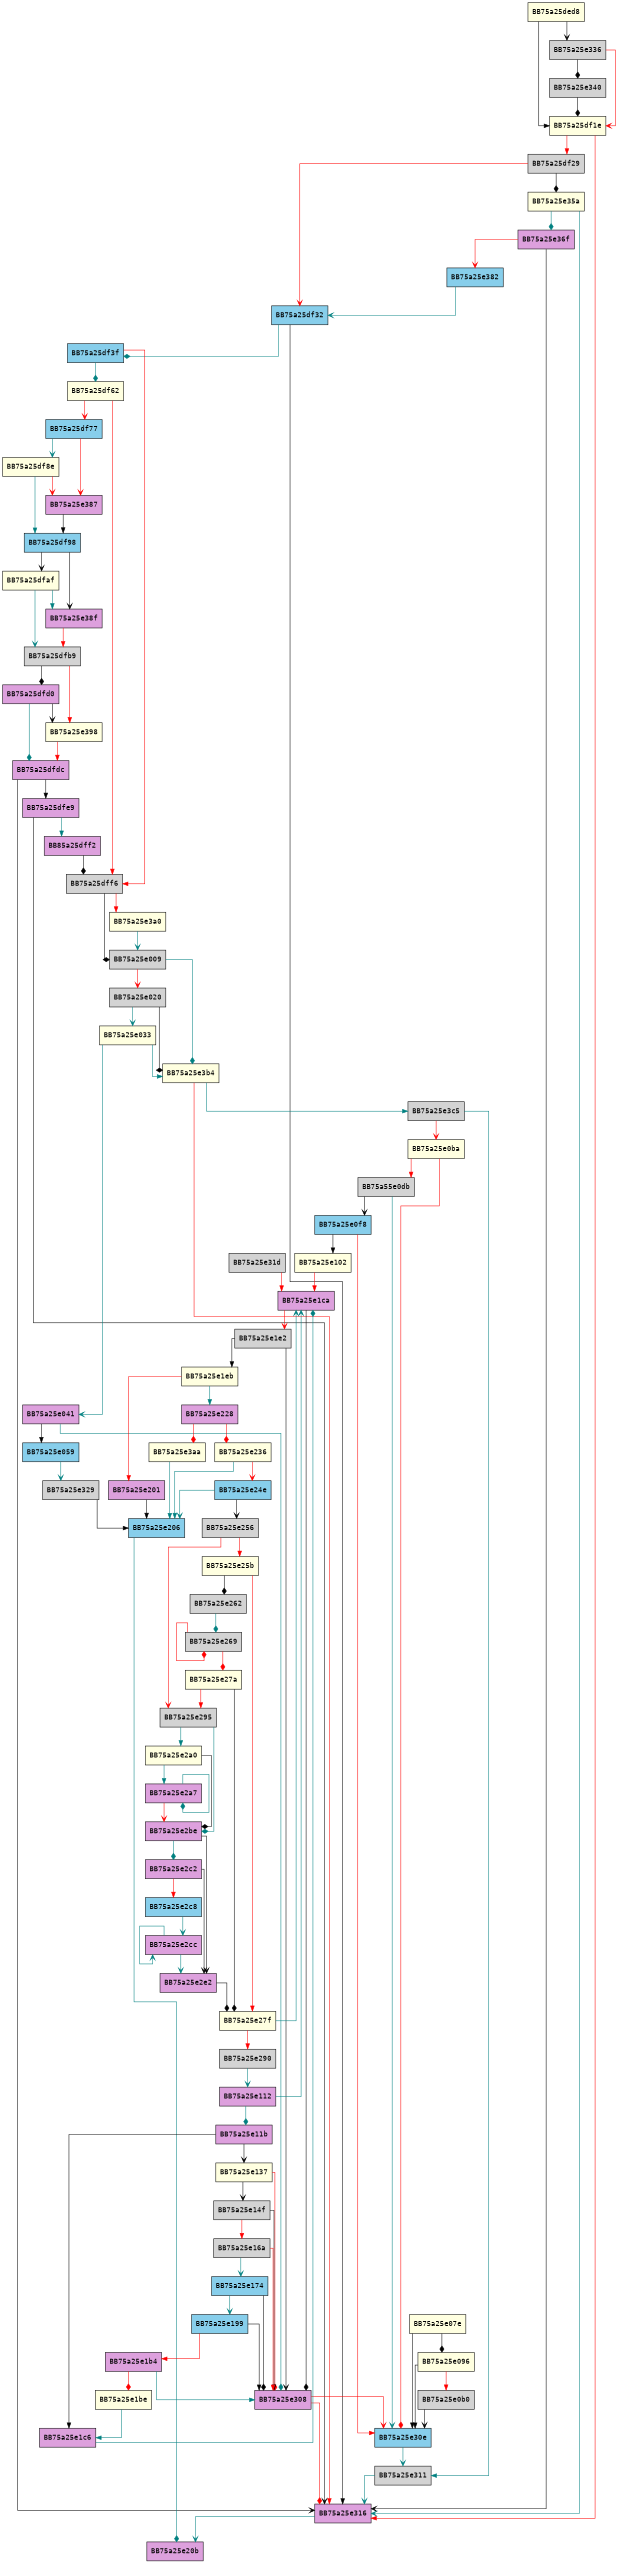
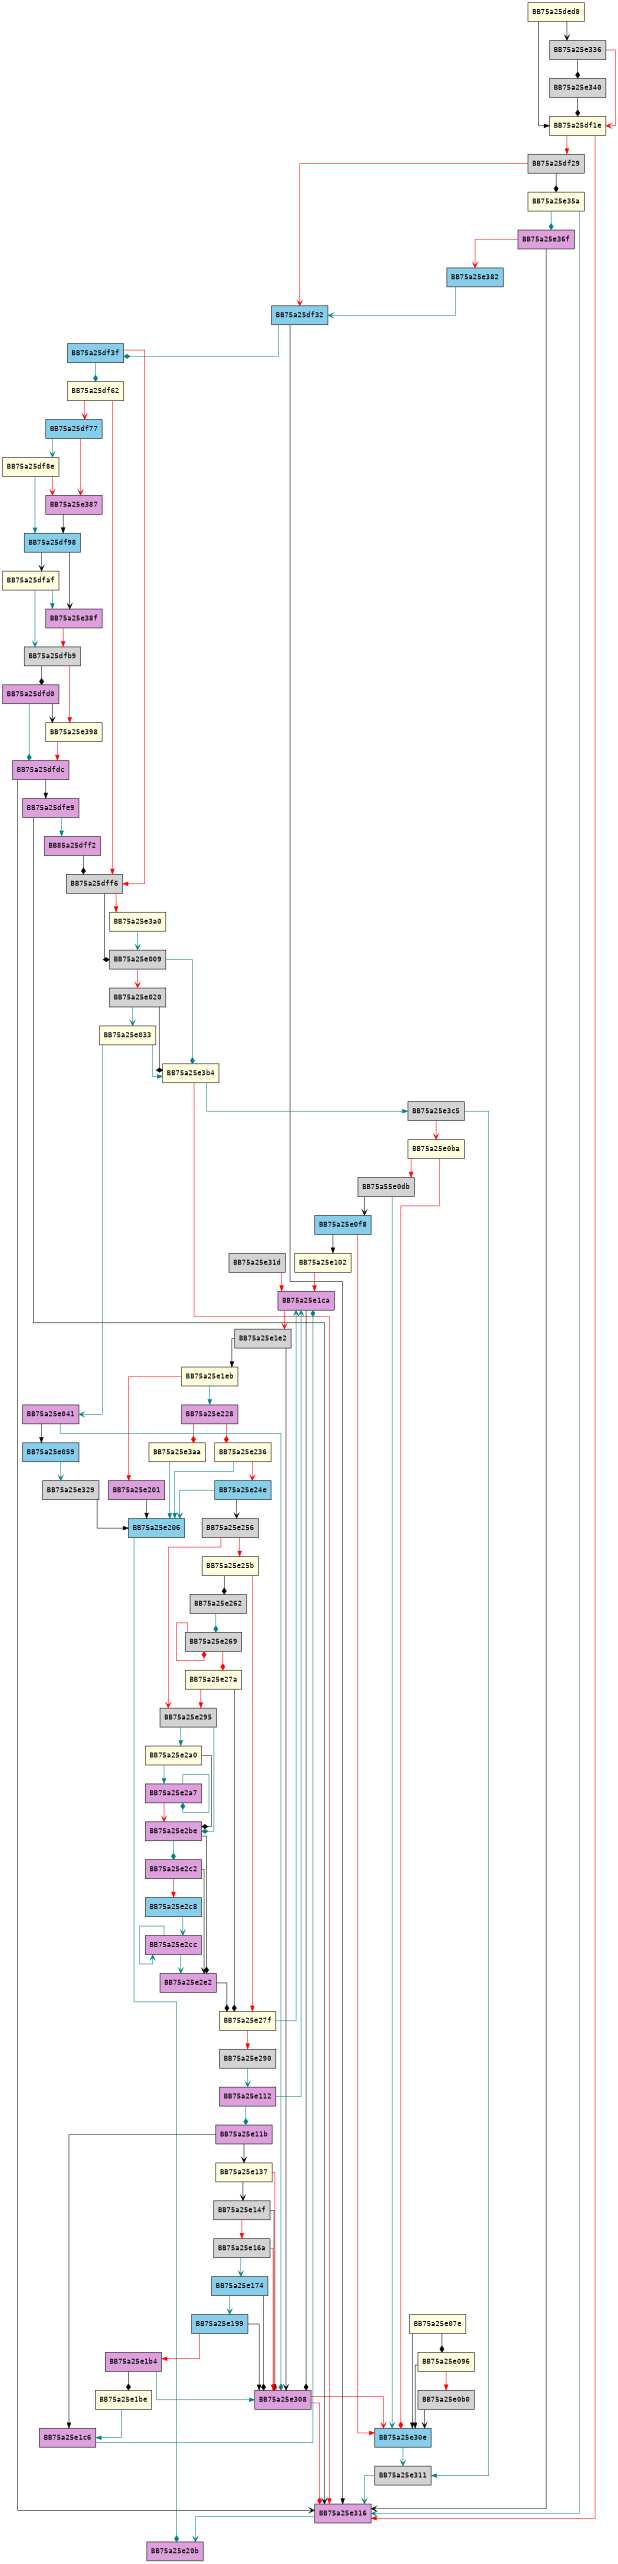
edge "BB75a25e2be" -> "BB75a25e2e2": arrowhead vee -> diamond
edge "BB75a25e1b4" -> "BB75a25e1be": color red -> black
